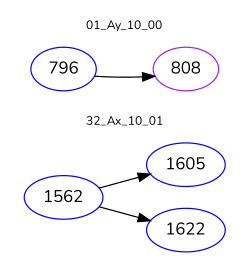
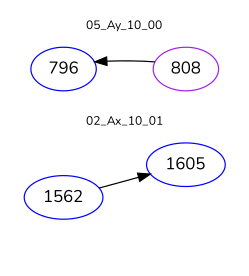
cluster "01_Ay_10_00": label "01_Ay_10_00" -> "05_Ay_10_00"
edge "796" -> "808": reversed
cluster "32_Ax_10_01": label "32_Ax_10_01" -> "02_Ax_10_01"
node "1622": removed
